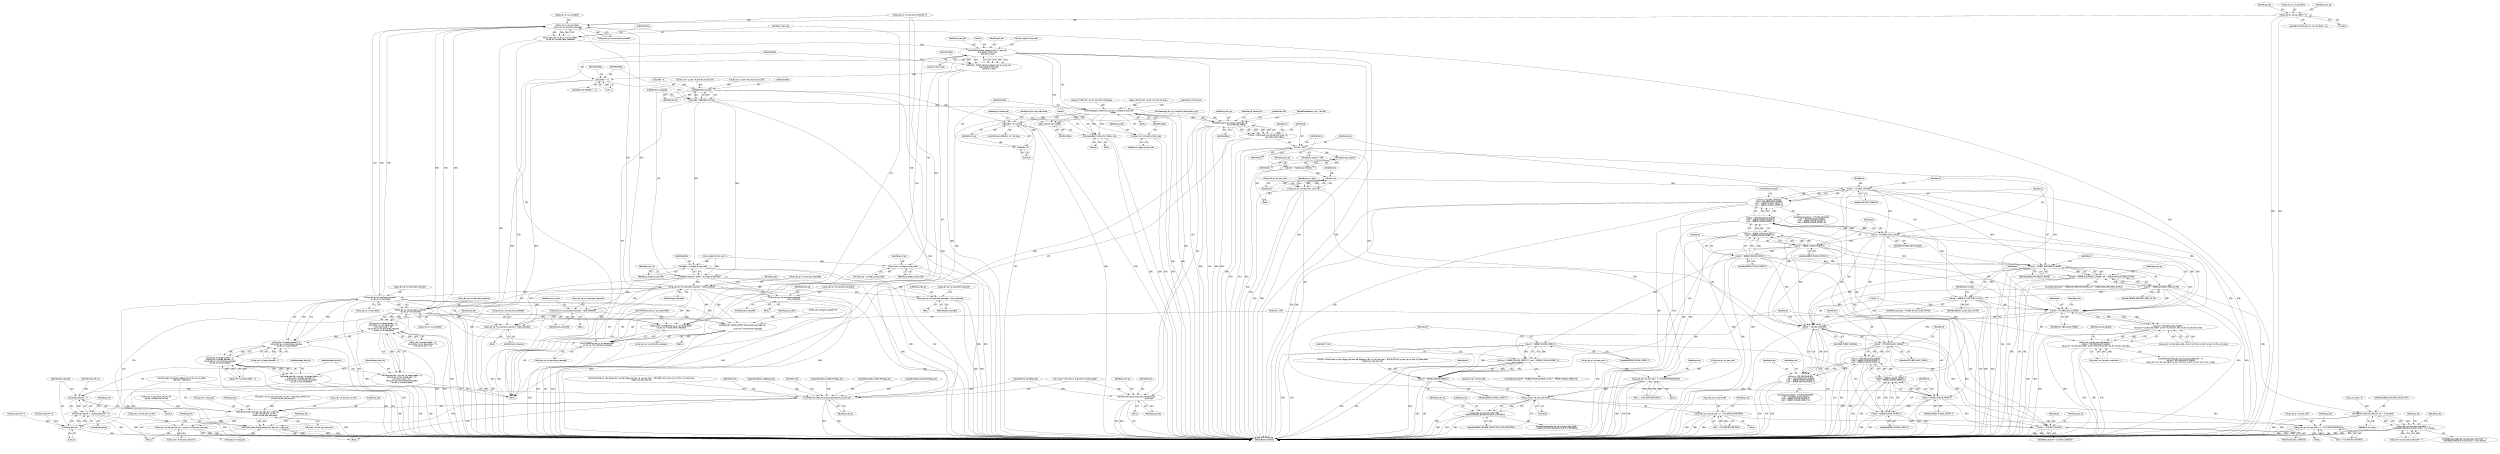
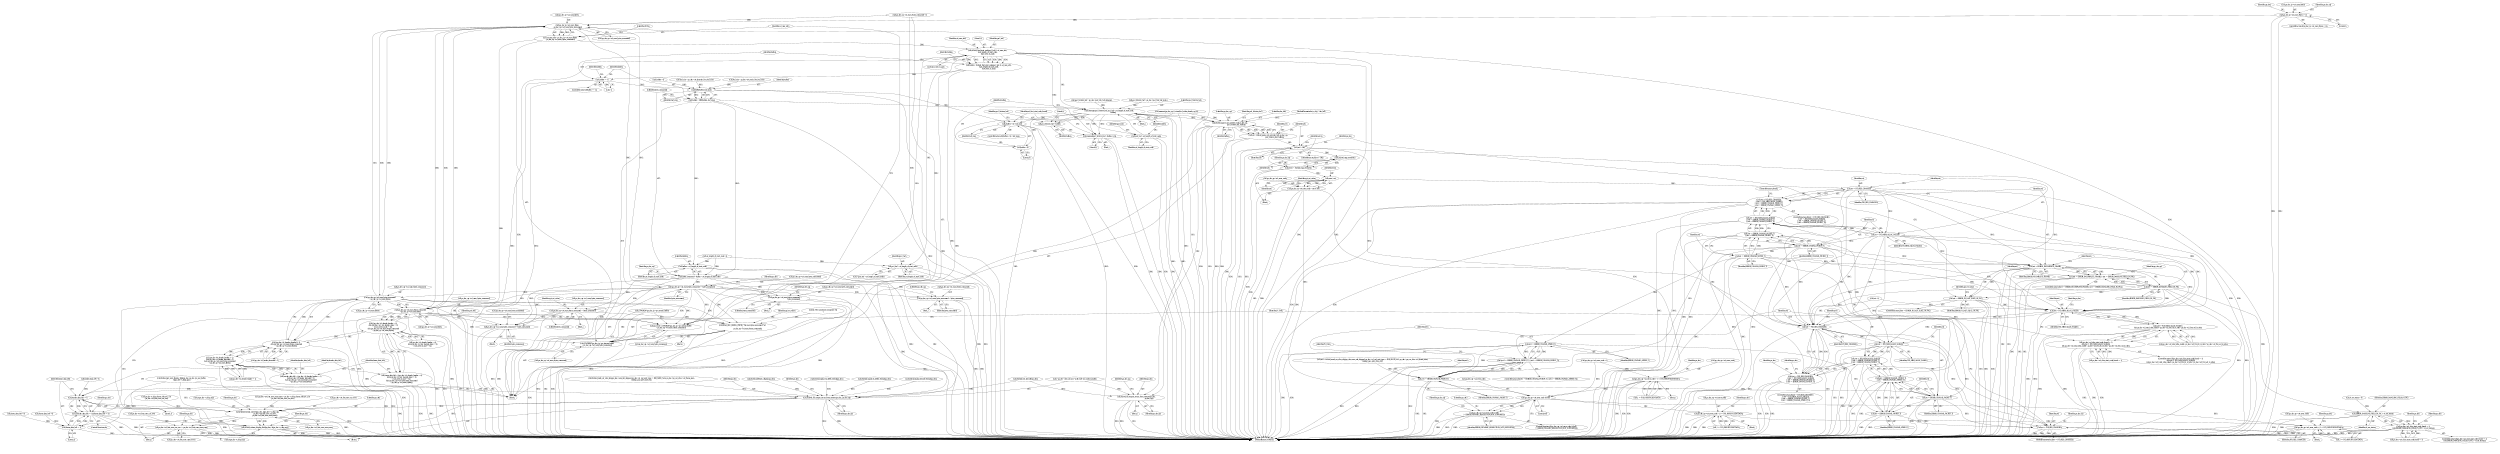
node "(Call,&u4_length_of_start_code)": removed
edge "(Call,buflen == -1)" -> "(Call,buflen = MIN(buflen, buf_size))": now "(Call,buflen == -1)" -> "(Call,MIN(buflen, buf_size))"
node "(Identifier,num_mb_skipped)": removed
edge "(Call,header_data_left == 1)" -> "(MethodReturn,WORD32)": added, label "DDG:"
node "(ControlStructure,if(ret == IVD_RES_CHANGED))": label "(ControlStructure,if(ret == IVD_RES_CHANGED))" -> "(MethodParameterIn,if(ret == IVD_RES_CHANGED))"
